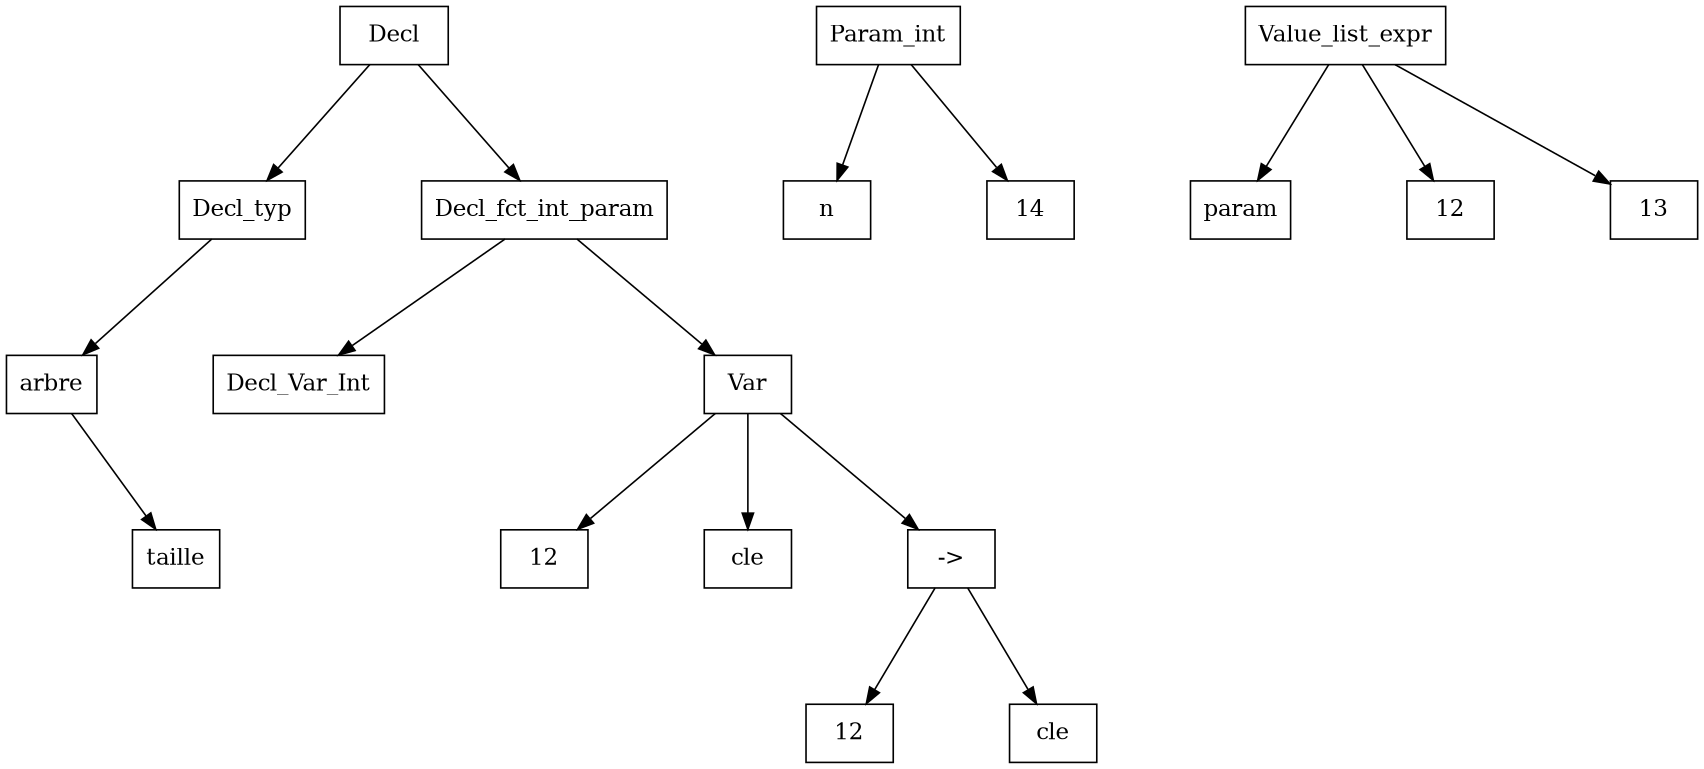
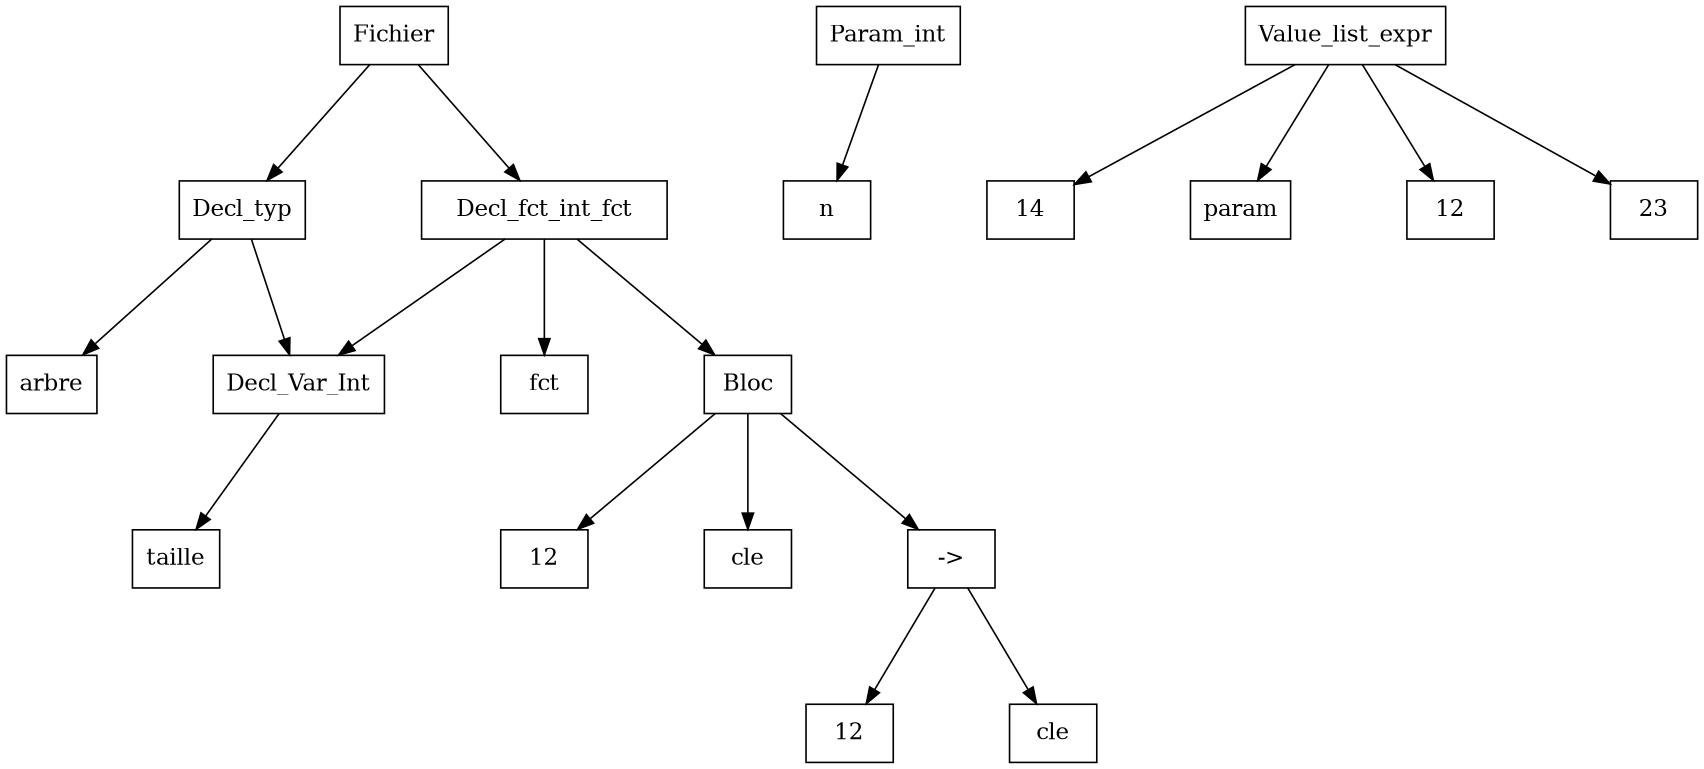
node "Decl": label "Decl" -> "Fichier"
edge "Param_int" -> "14": now "Value_list_expr" -> "14"
node "Decl_fct_int_param": label "Decl_fct_int_param" -> "Decl_fct_int_fct"
node "13": label "13" -> "23"
edge "Decl_typ" -> "Decl_Var_Int": added
node "fct": added
node "Var": label "Var" -> "Bloc"
edge "arbre" -> "taille": now "Decl_Var_Int" -> "taille"
